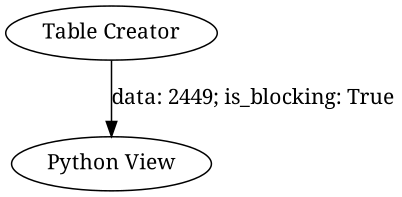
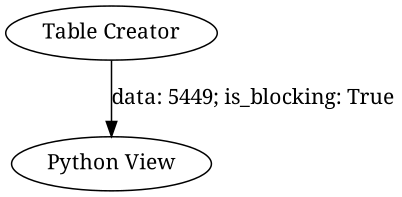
edge "Table Creator" -> "Python View": label "data: 2449; is_blocking: True" -> "data: 5449; is_blocking: True"
